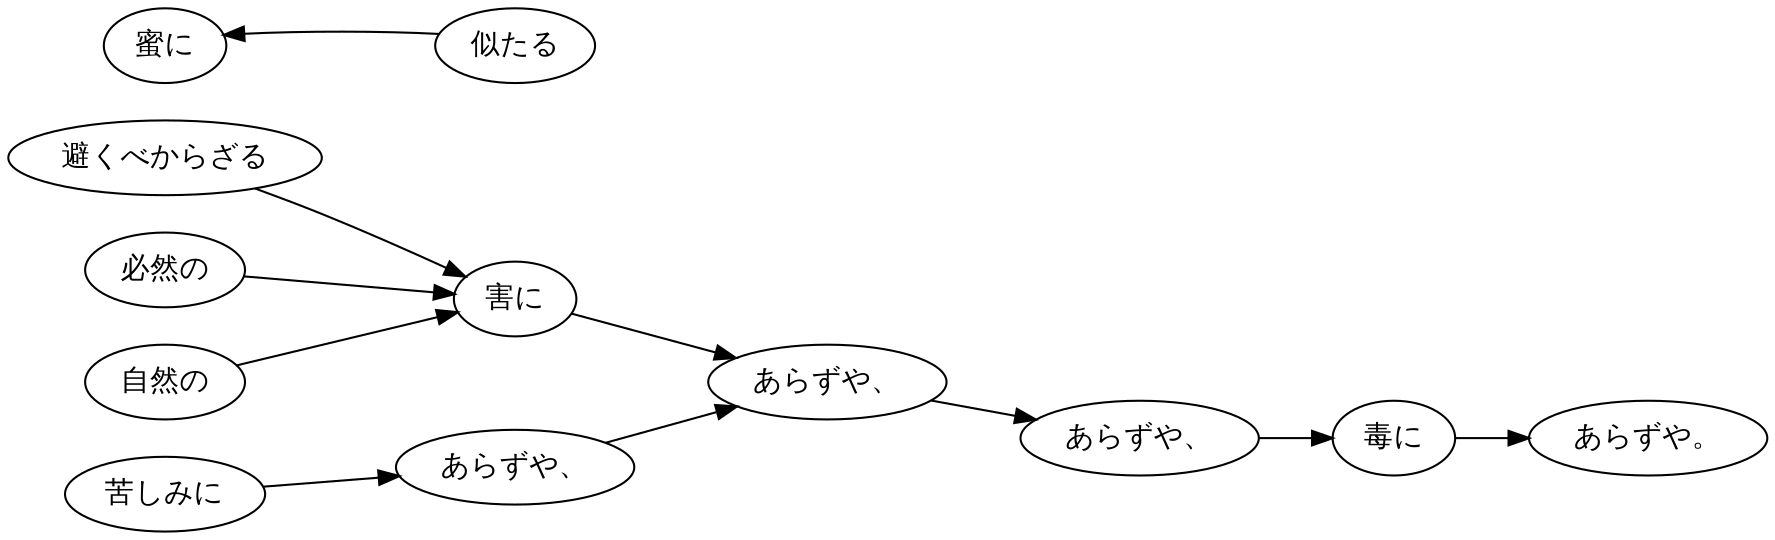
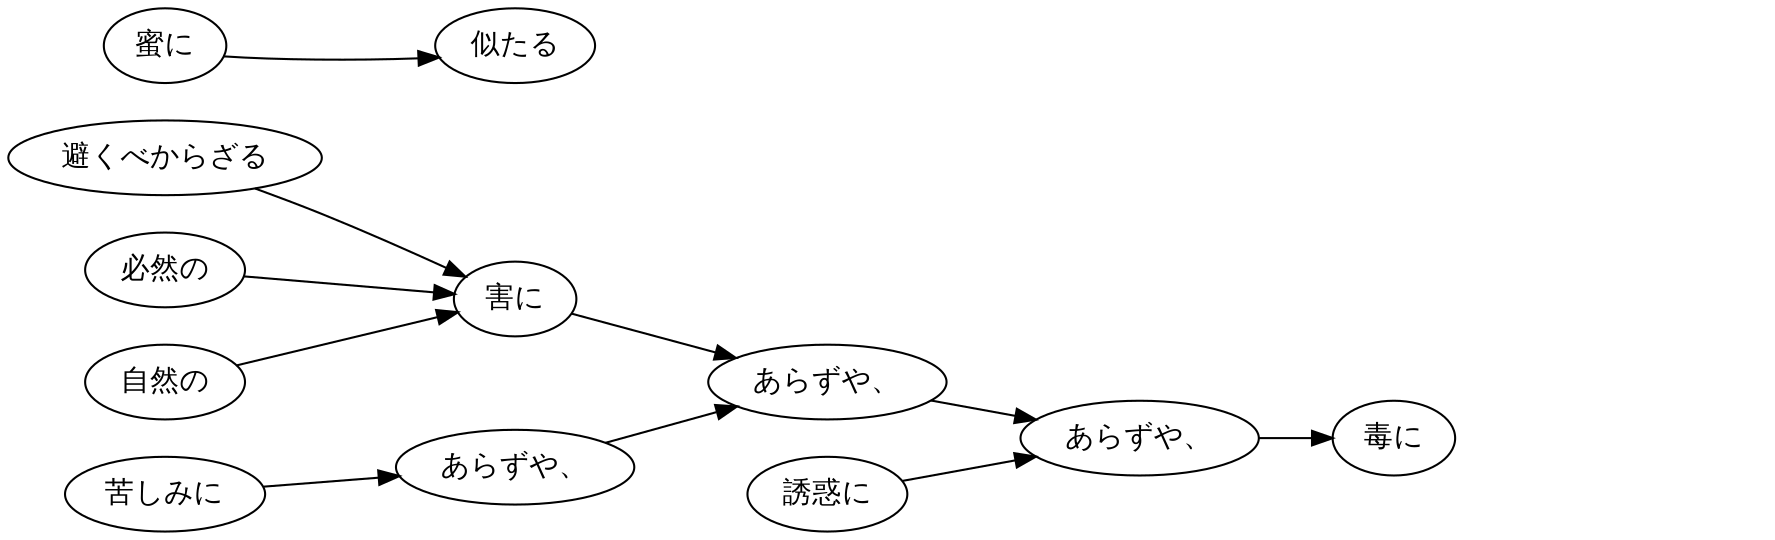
edge "似たる" -> "蜜に": reversed
node "あらずや。": removed
node "誘惑に": added
